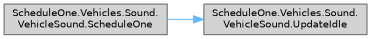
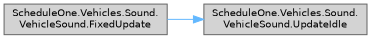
node "ScheduleOne.Vehicles.Sound. VehicleSound.ScheduleOne": label "ScheduleOne.Vehicles.Sound. VehicleSound.ScheduleOne" -> "ScheduleOne.Vehicles.Sound. VehicleSound.FixedUpdate"
